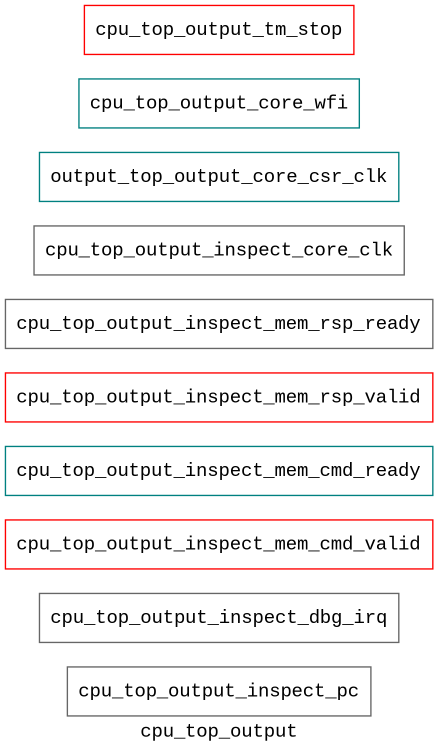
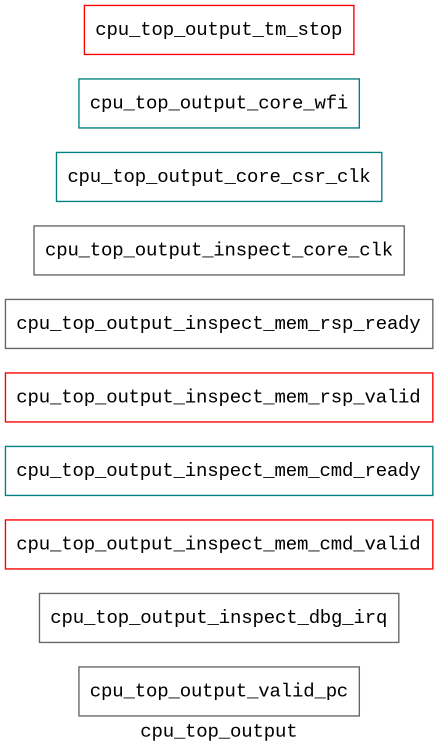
node "output_top_output_core_csr_clk": label "output_top_output_core_csr_clk" -> "cpu_top_output_core_csr_clk"
node "cpu_top_output_inspect_pc": label "cpu_top_output_inspect_pc" -> "cpu_top_output_valid_pc"
